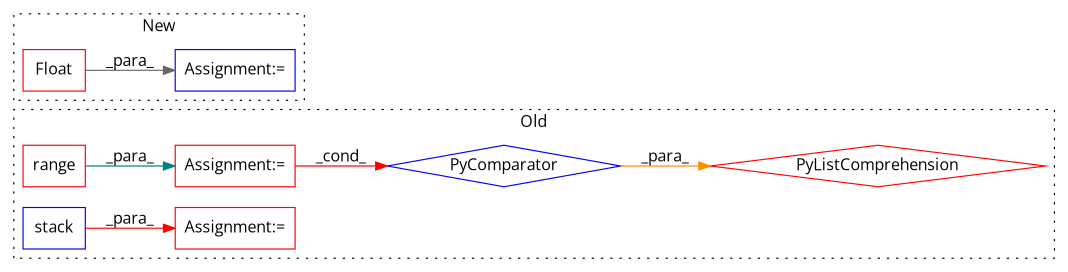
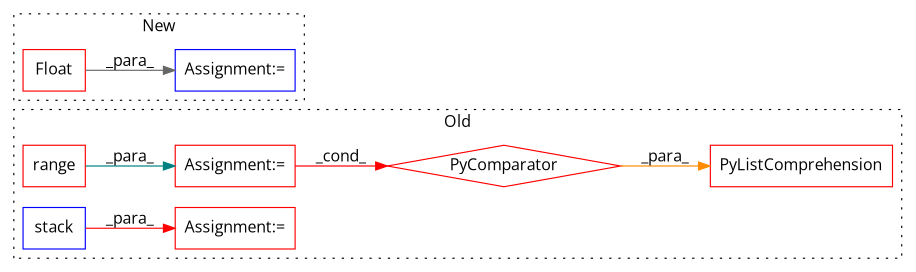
node "PyComparator": color blue -> red
node "PyListComprehension": shape diamond -> box
